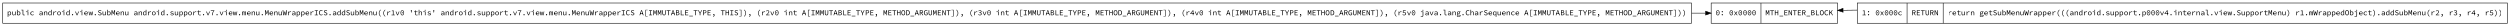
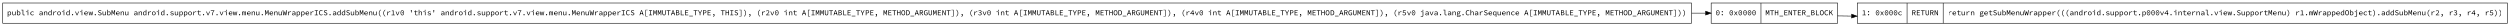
edge "1: 0x000c" -> "0: 0x0000": reversed
